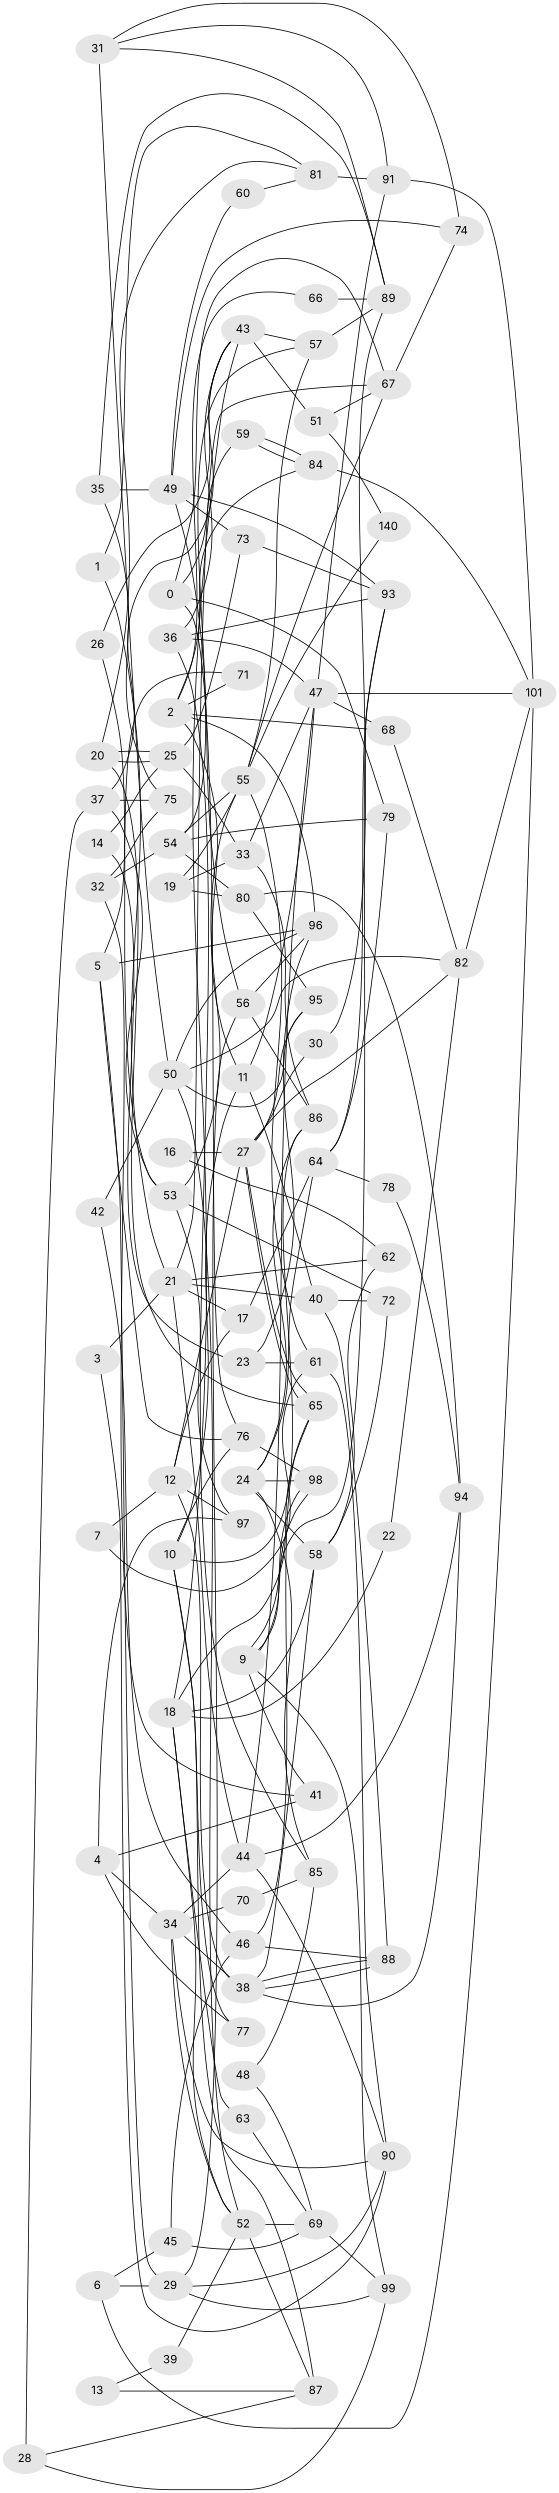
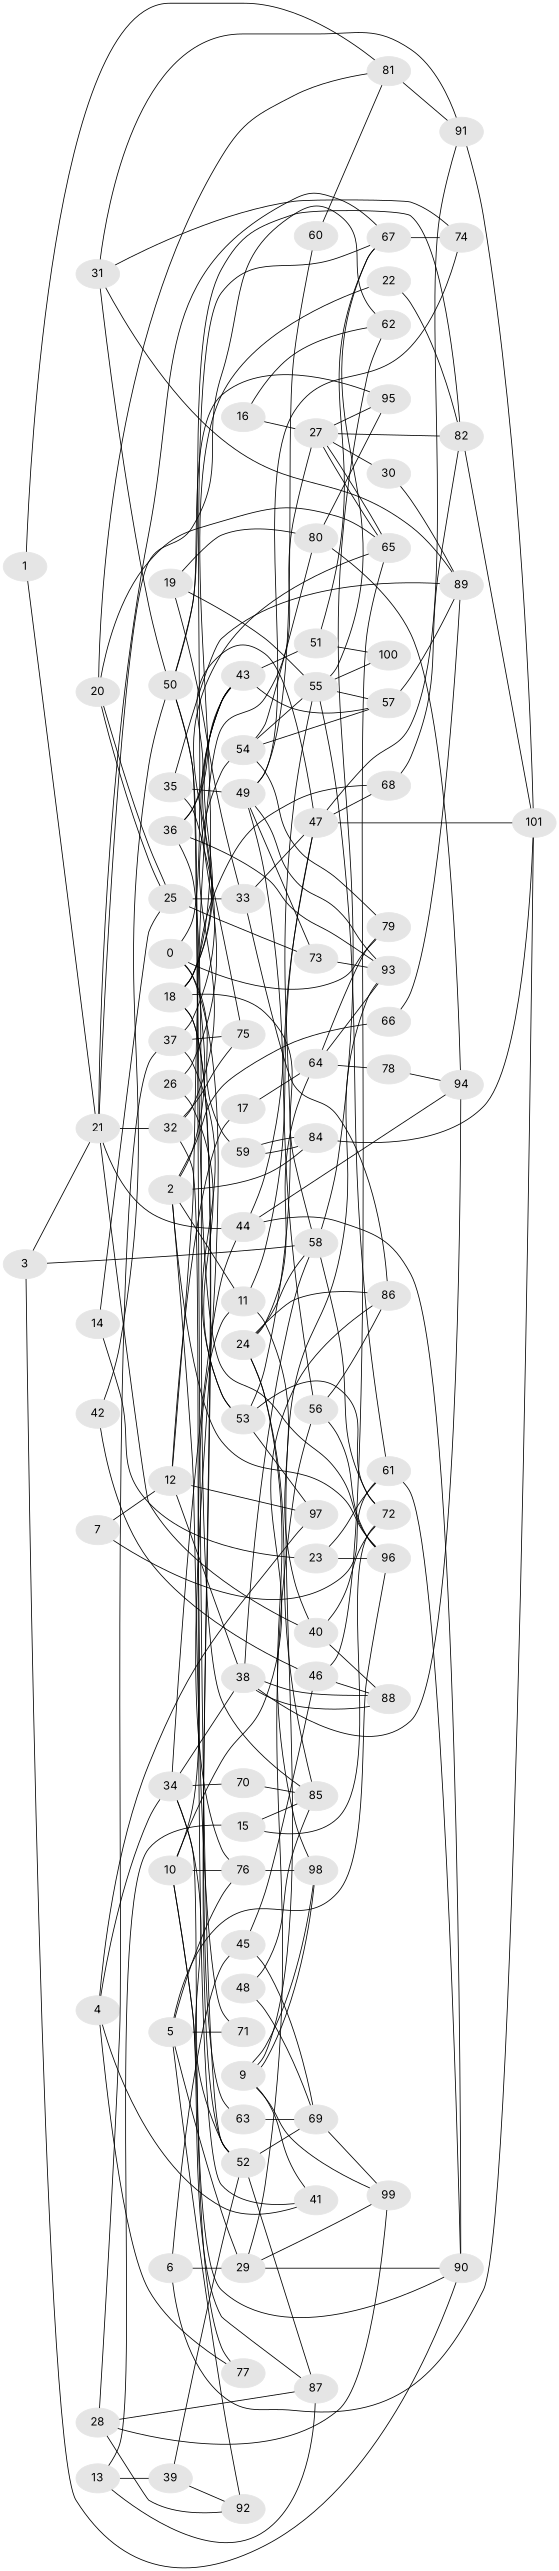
node "140": label "140" -> "100"
edge "58" -- "3": added
edge "21" -- "17": now "21" -- "32"
node "15": added
node "92": added
